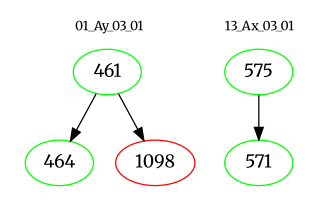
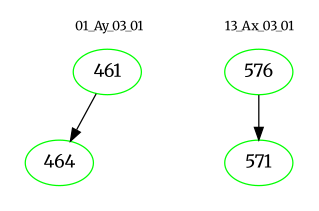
node "575": label "575" -> "576"
node "1098": removed
